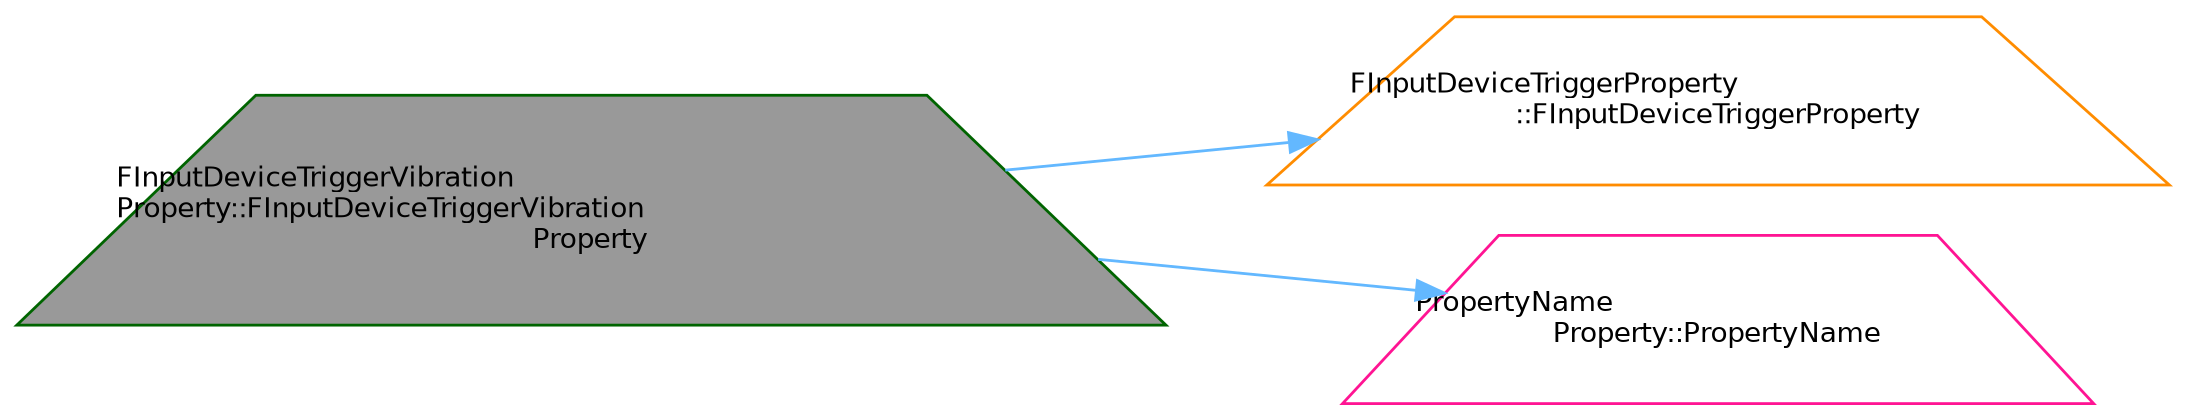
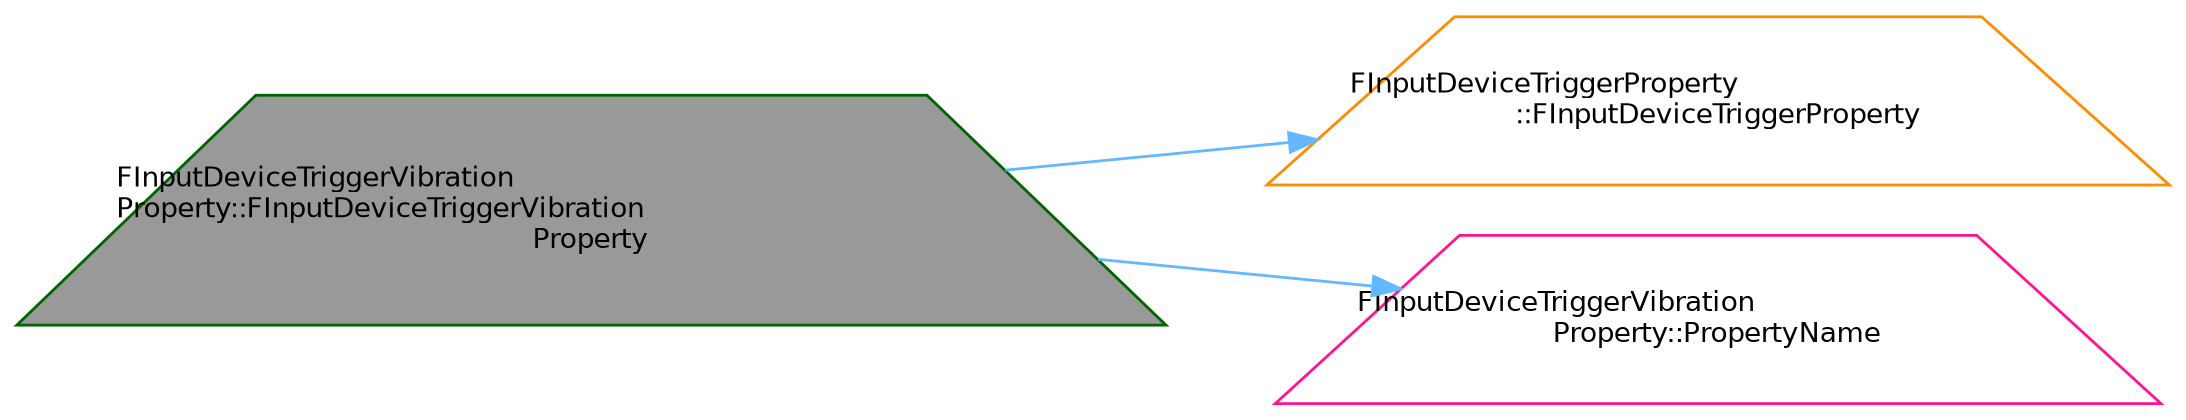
node "PropertyName Property::PropertyName": label "PropertyName Property::PropertyName" -> "FInputDeviceTriggerVibration Property::PropertyName"
